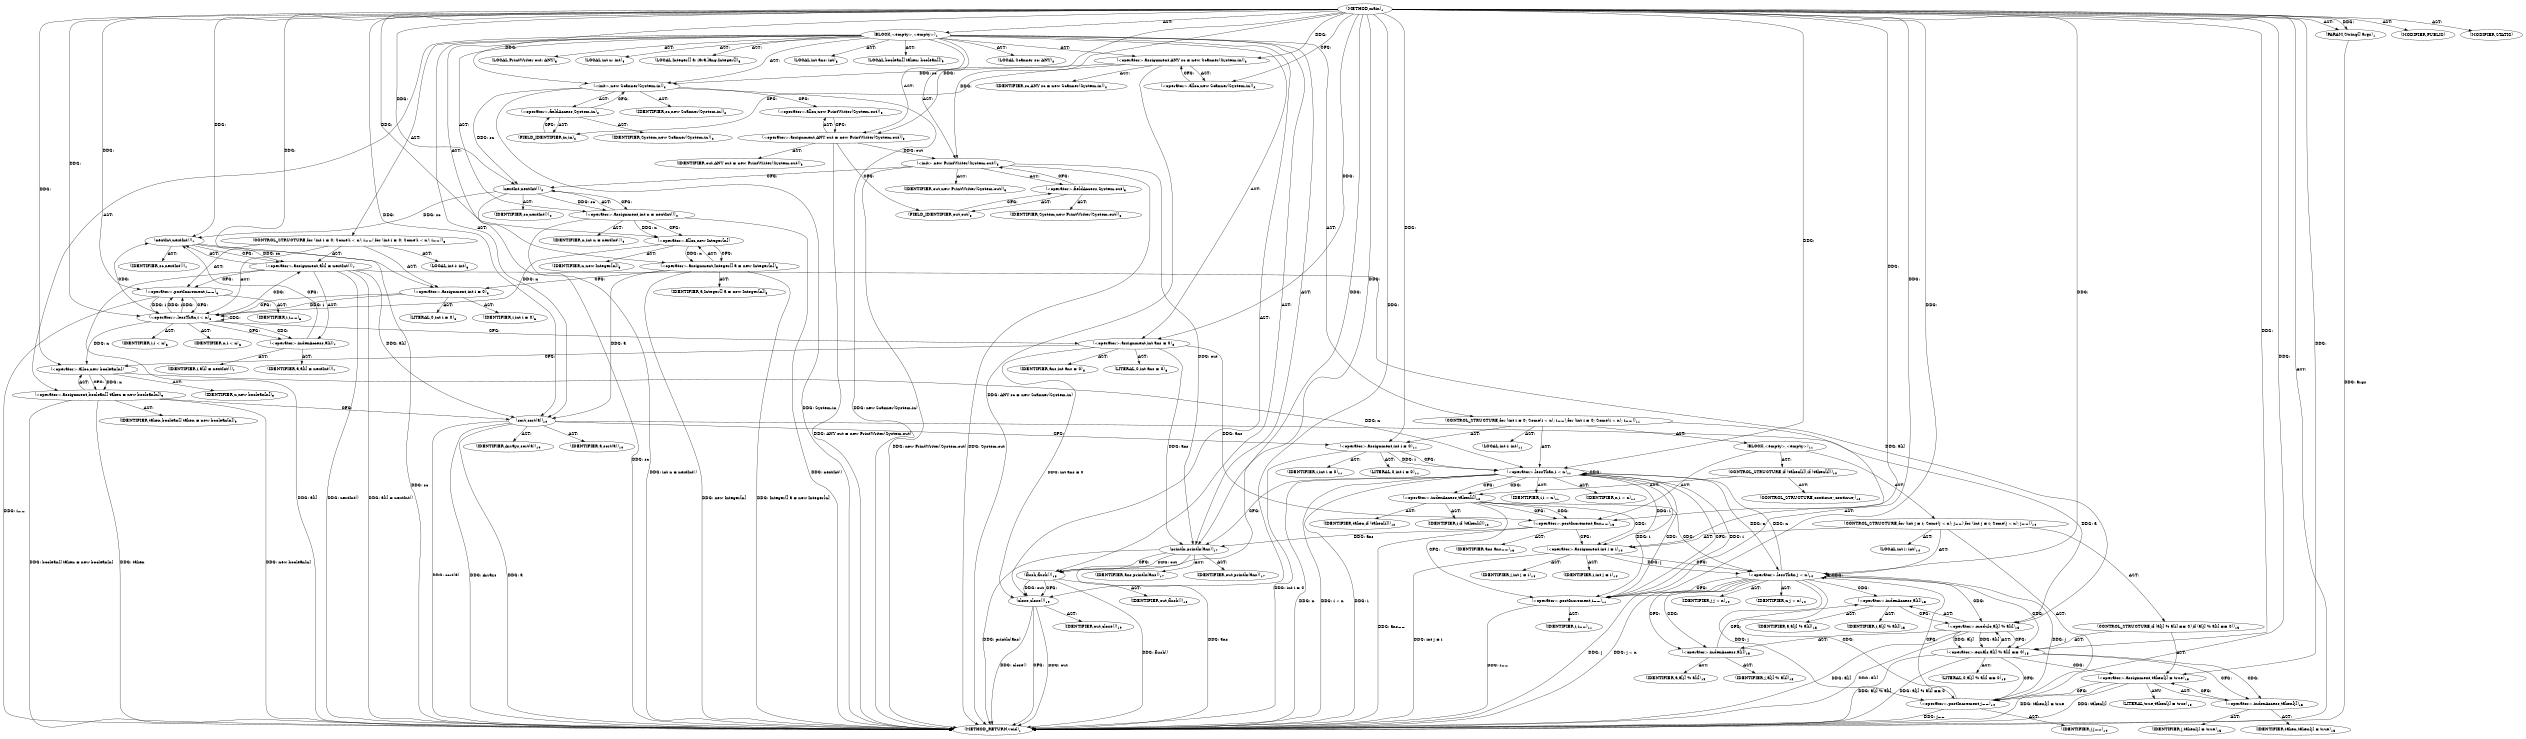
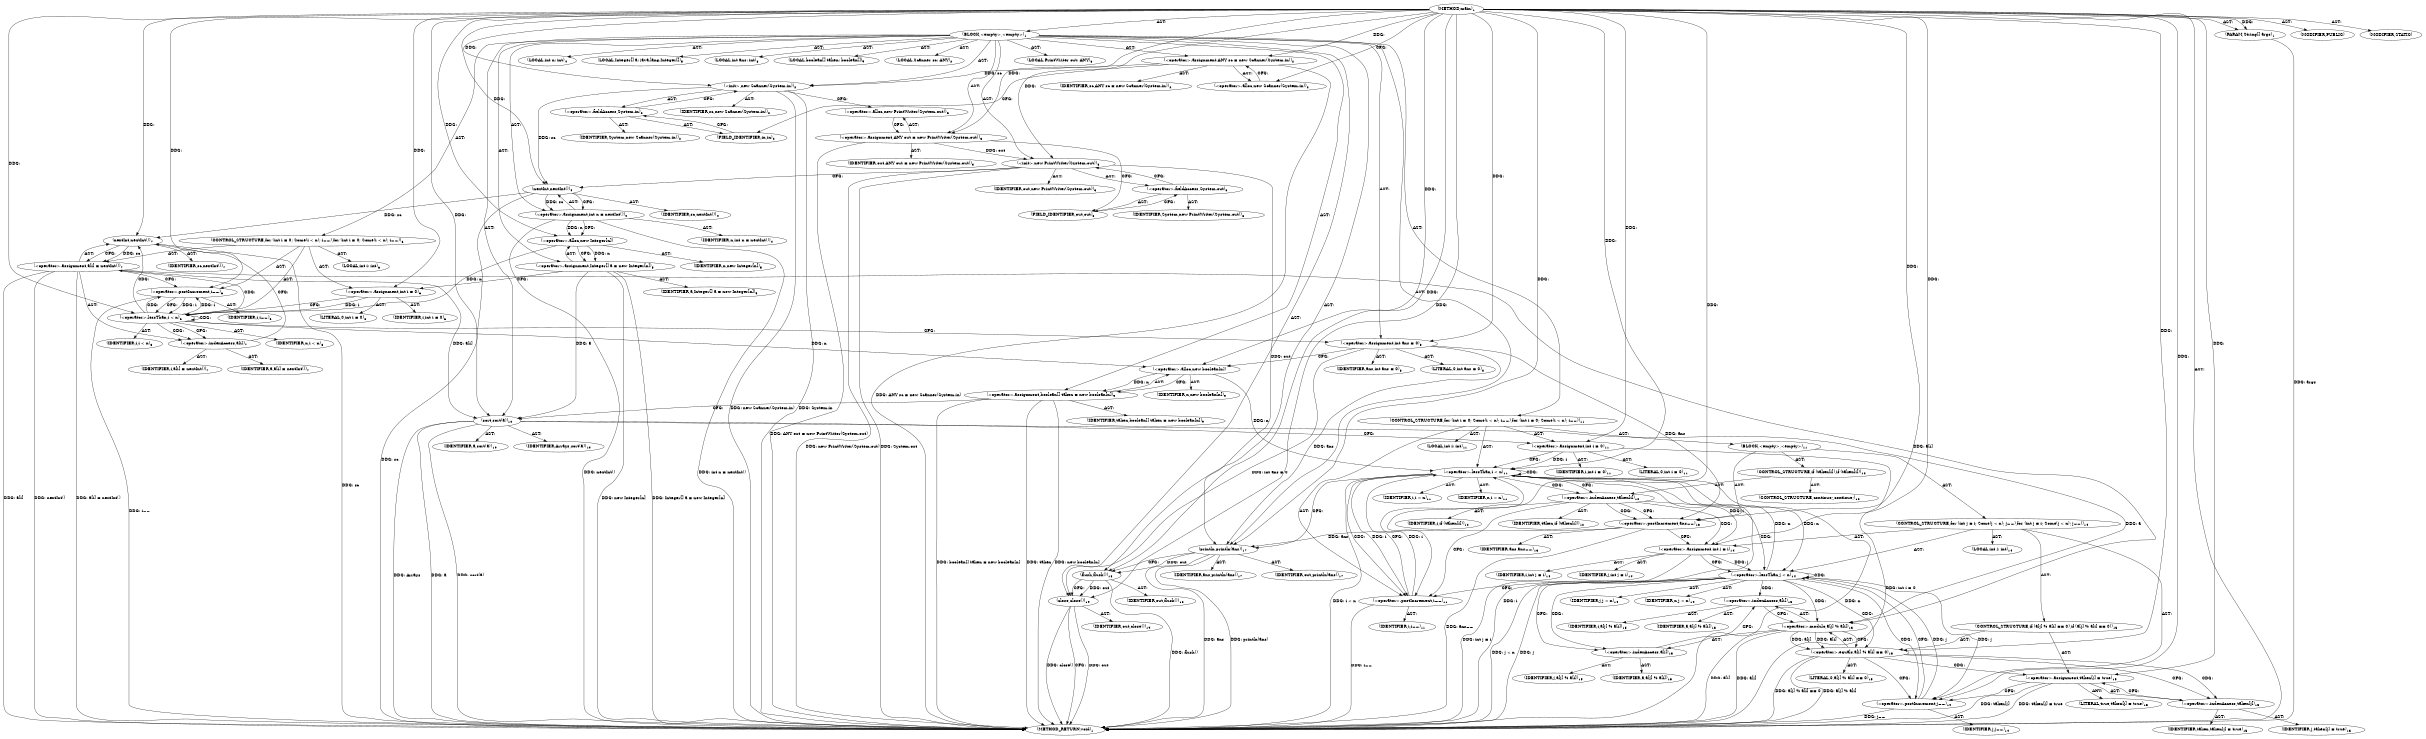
edge "(METHOD,main)" -> "(<operator>.lessThan,j < n)": removed, label "DDG:"
